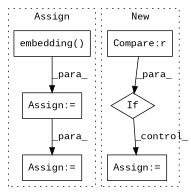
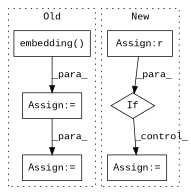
cluster "Assign": label "Assign" -> "Old"
node "Compare:r": label "Compare:r" -> "Assign:r"
